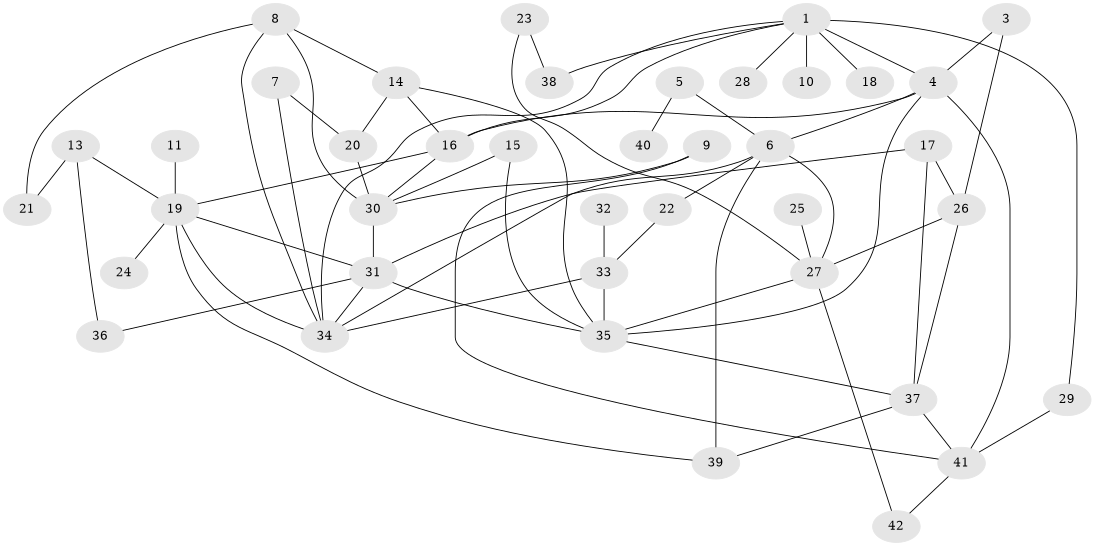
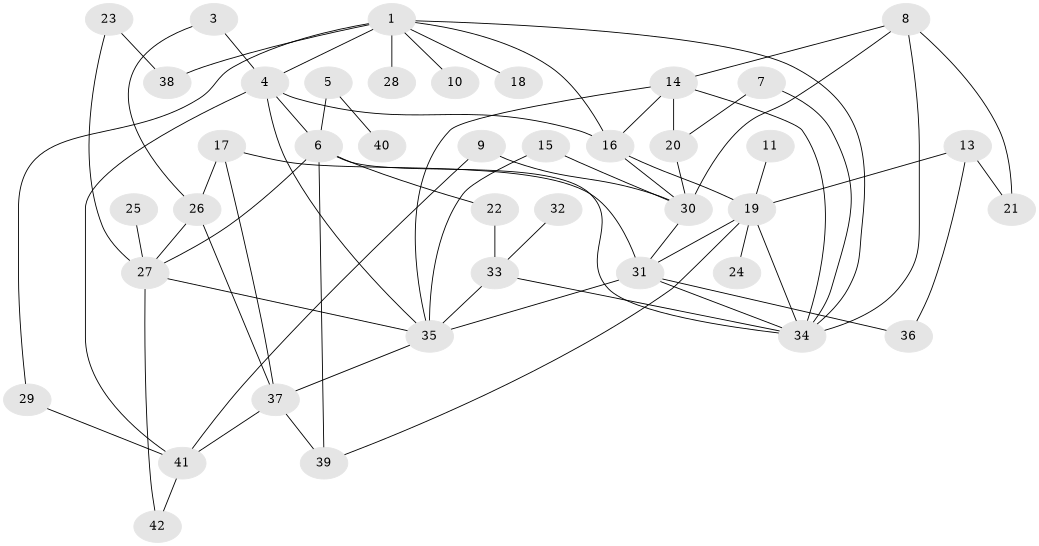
edge "14" -- "34": added
